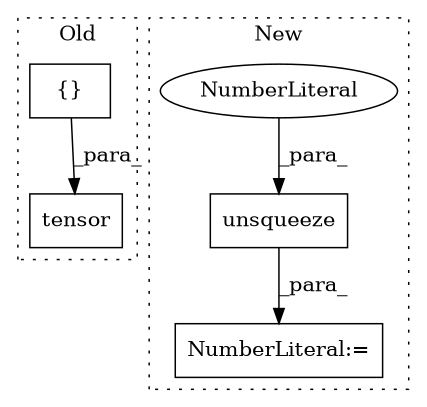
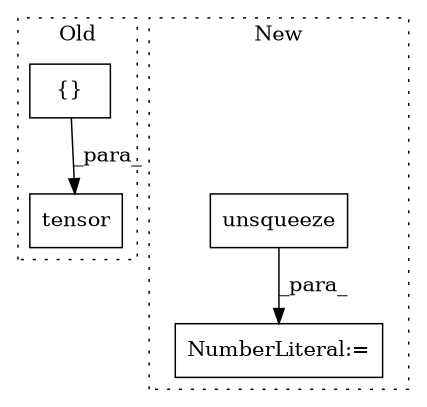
node "NumberLiteral": removed
